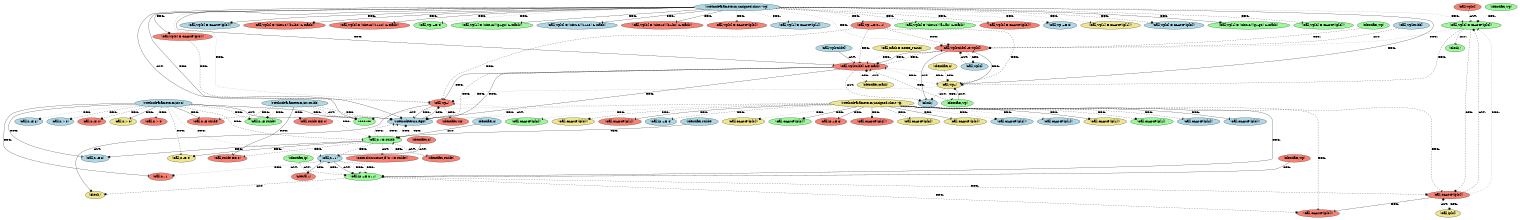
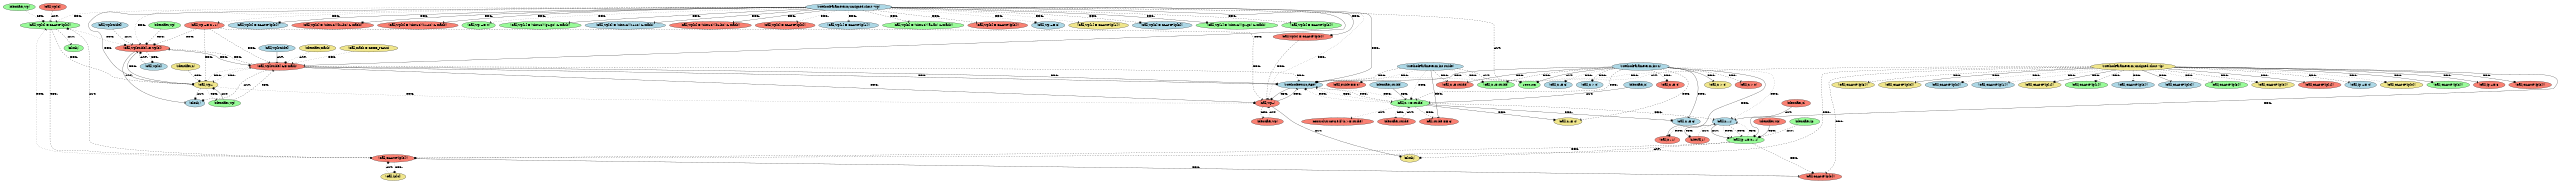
edge "(MethodParameterIn,unsigned short *wp)" -> "1000103": style solid -> dashed
edge "(MethodParameterIn,unsigned short *wp)" -> "(Call,wp[stride] -= wp[0])": arrowhead box -> tee
edge "(Call,wp[stride] &= mask)" -> "(Identifier,mask)": removed, label "CFG:"
edge "(MethodParameterIn,int stride)" -> "(MethodReturn,RET)": arrowhead box -> tee
edge "(MethodReturn,RET)" -> "(Call,n >= stride)": arrowhead box -> tee
